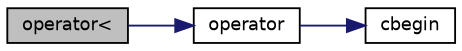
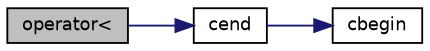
node "operator": label "operator" -> "cend"
